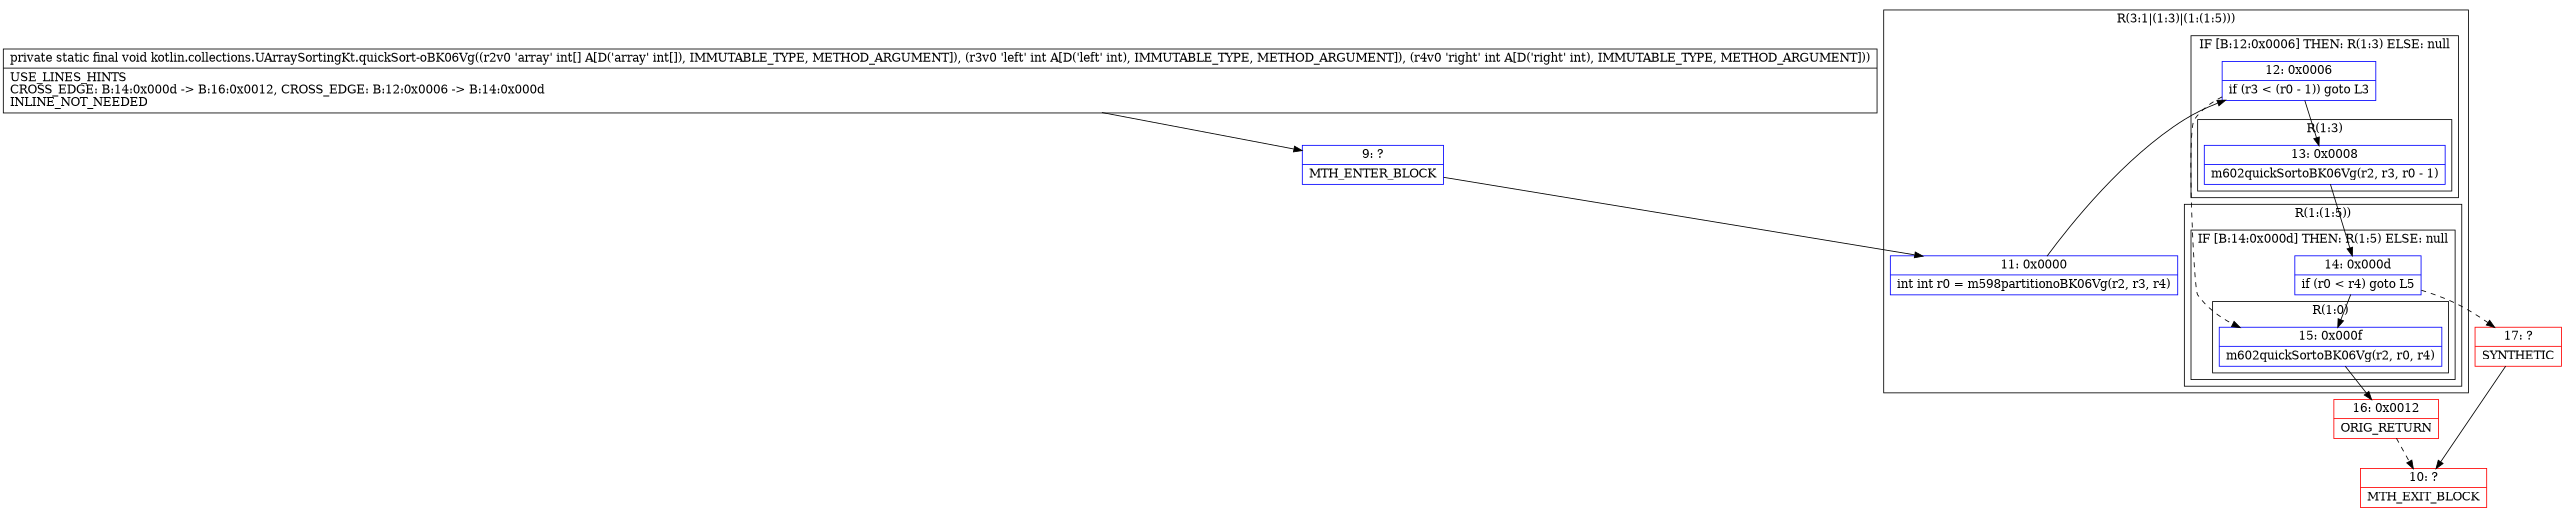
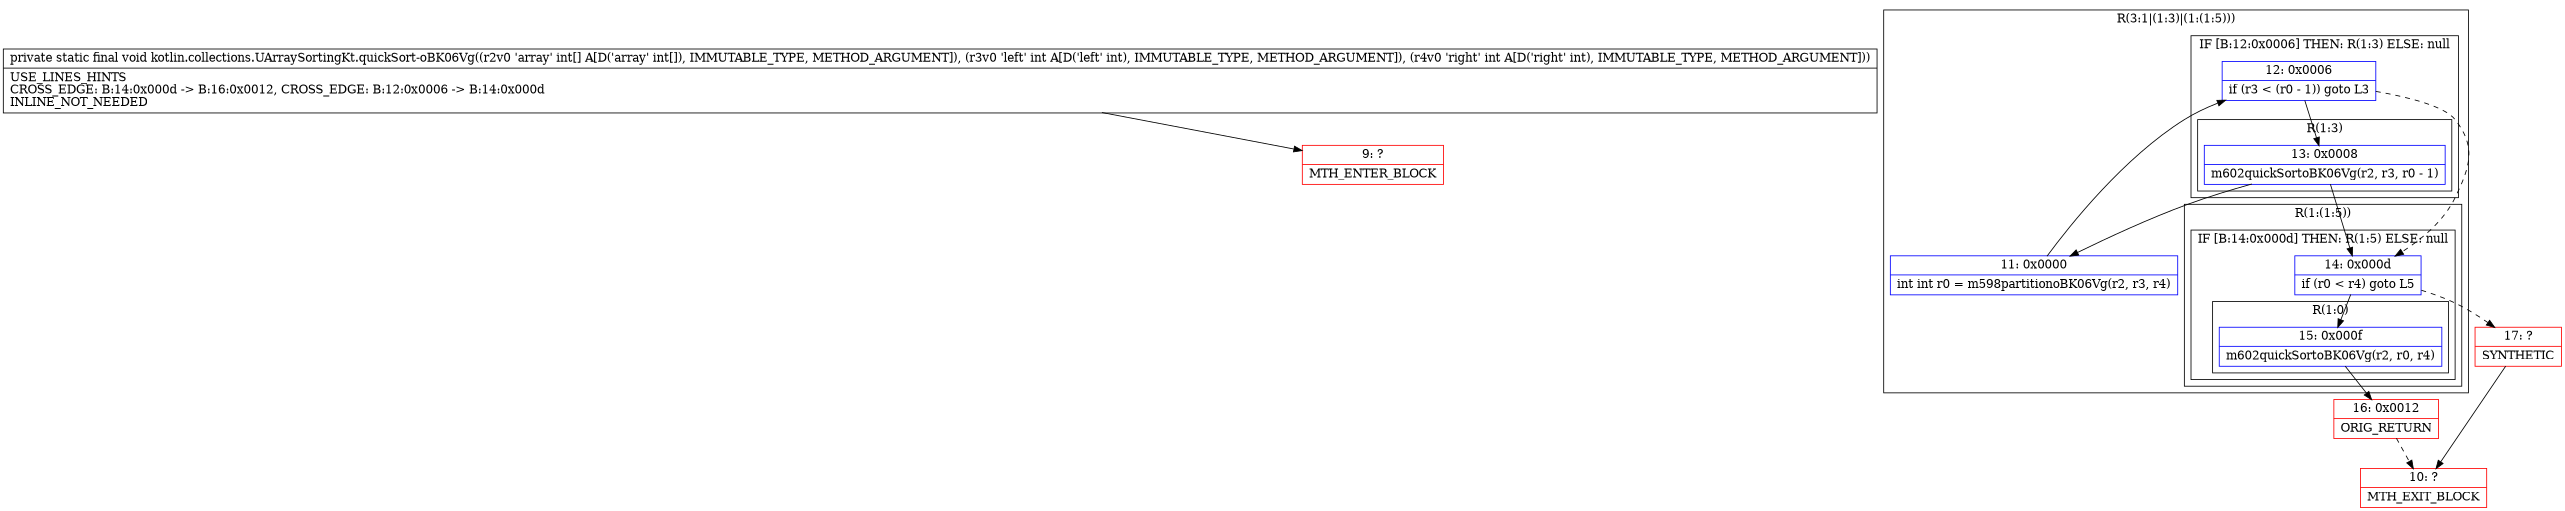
node "9: ?": color blue -> red
edge "12: 0x0006" -> "15: 0x000f": now "12: 0x0006" -> "14: 0x000d"
edge "9: ?" -> "11: 0x0000": now "13: 0x0008" -> "11: 0x0000"
